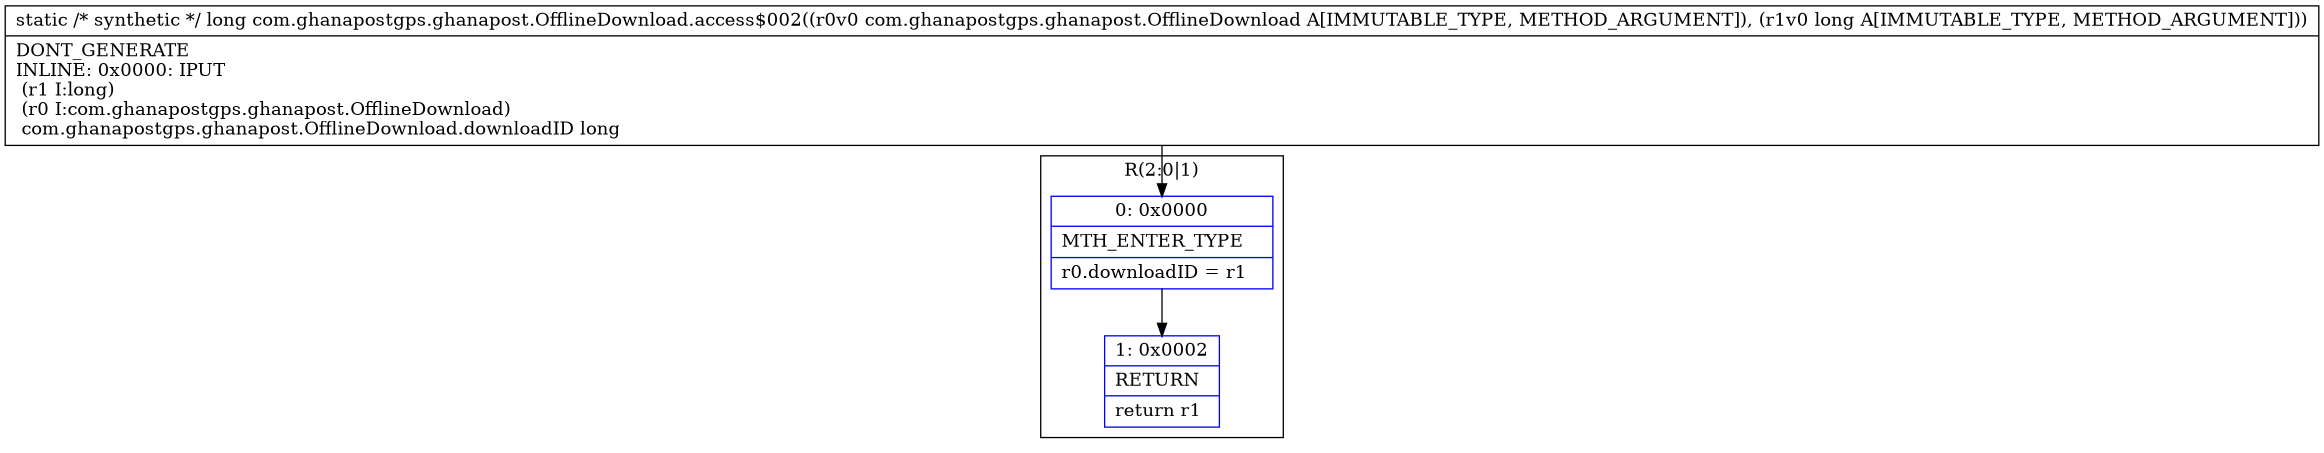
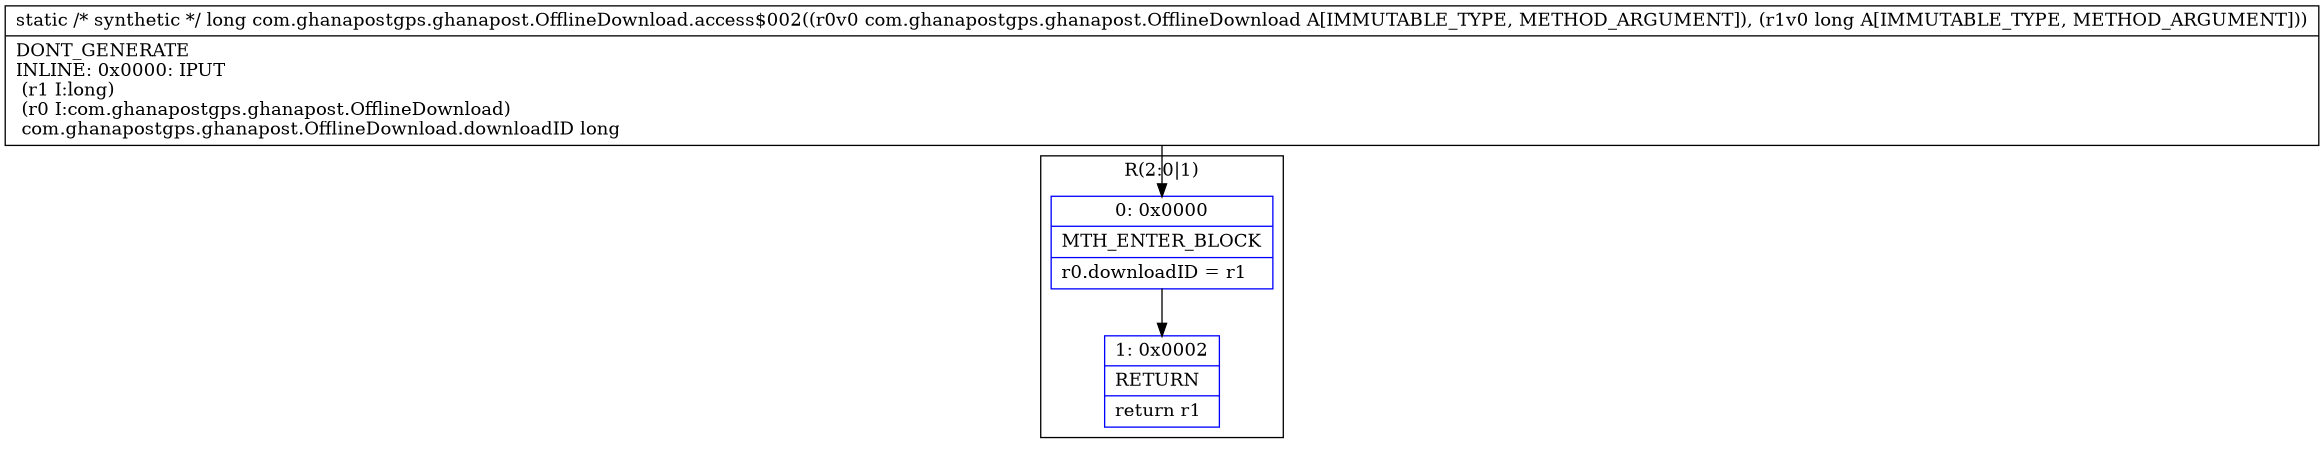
node "0: 0x0000": text "MTH_ENTER_TYPE" -> "MTH_ENTER_BLOCK"
